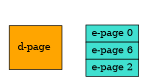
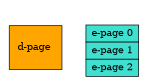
node "e-page 0": text "e-page 6" -> "e-page 1"
